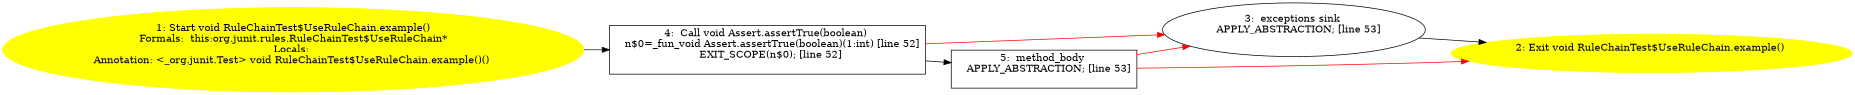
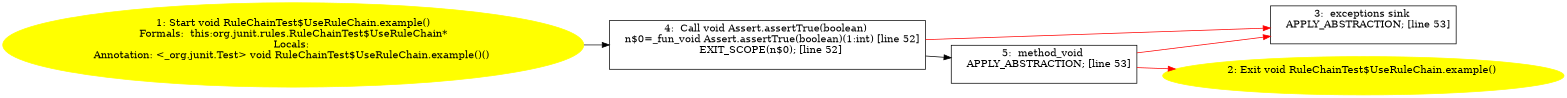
node "3:  exceptions sink APPLY_ABSTRACTION; [line 53]": shape ellipse -> box
edge "3:  exceptions sink APPLY_ABSTRACTION; [line 53]" -> "2: Exit void RuleChainTest$UseRuleChain.example()": removed
node "5:  method_body APPLY_ABSTRACTION; [line 53]": label "5:  method_body APPLY_ABSTRACTION; [line 53]" -> "5:  method_void APPLY_ABSTRACTION; [line 53]"
